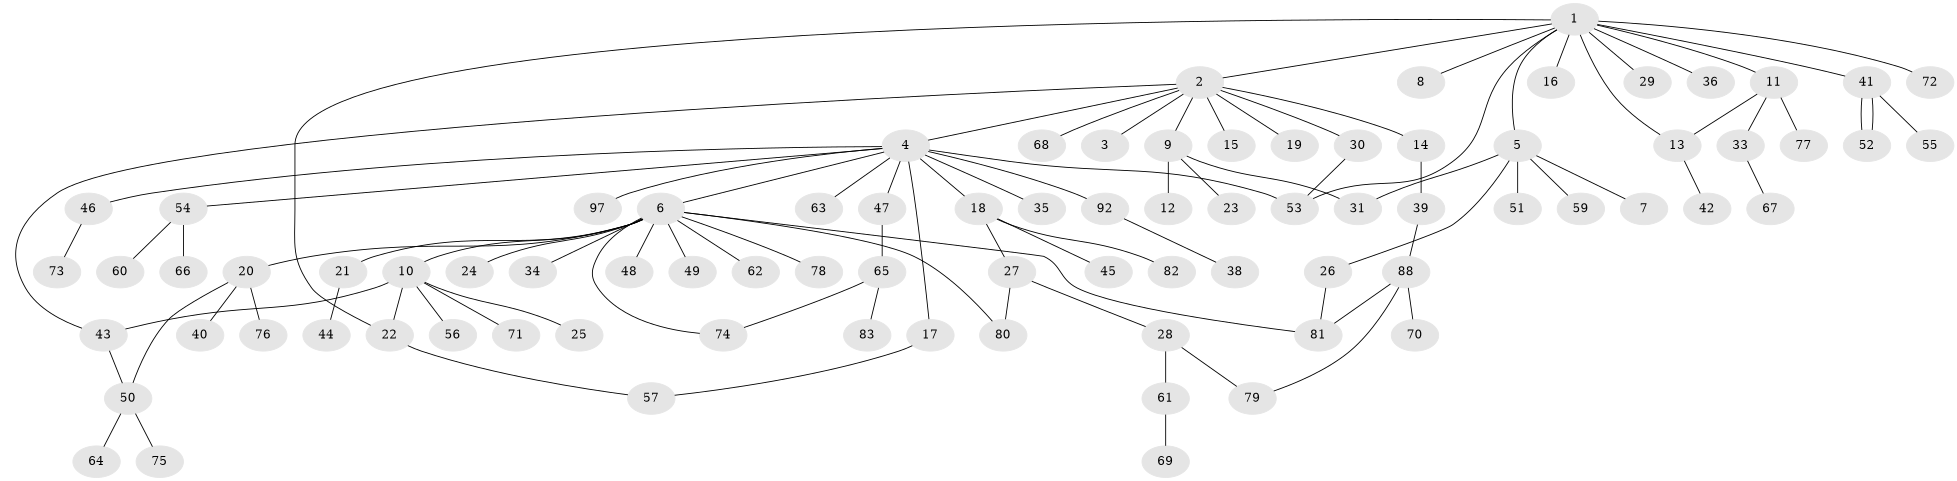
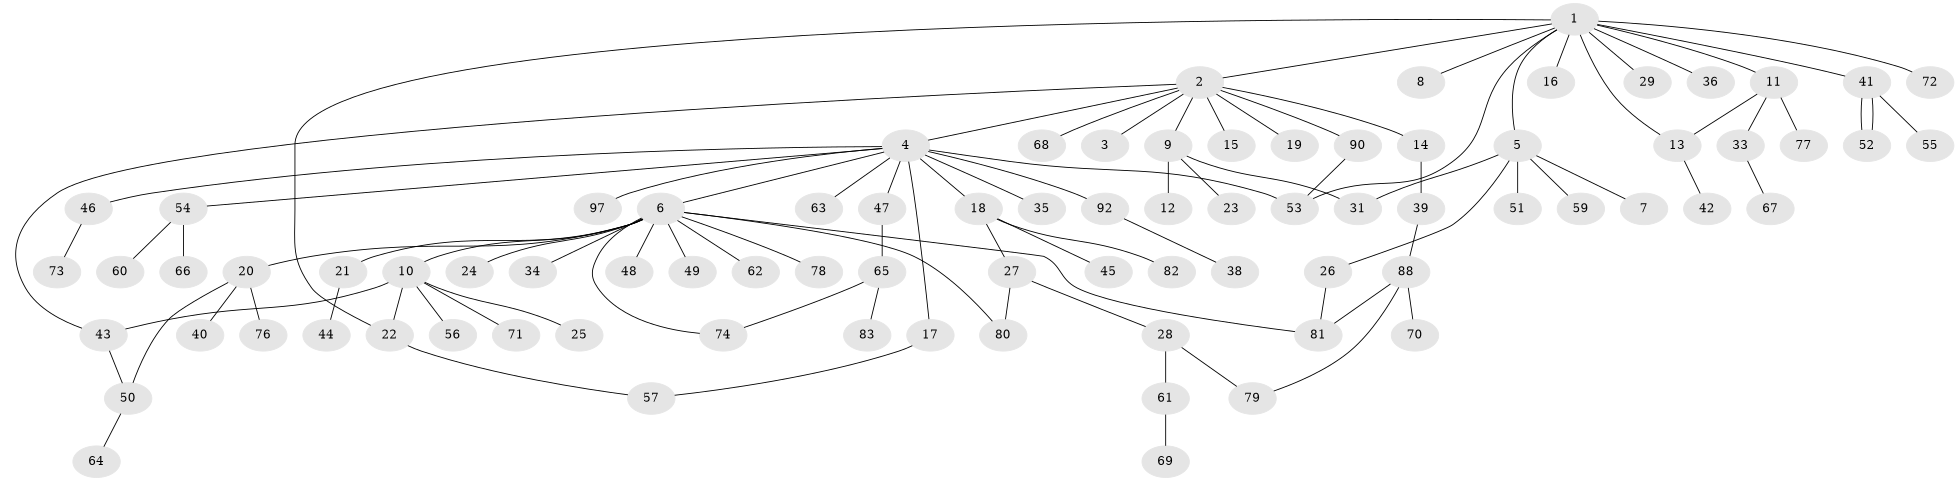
node "30": label "30" -> "90"
node "75": removed
